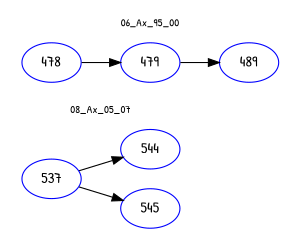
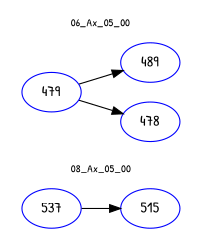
cluster "06_Ax_95_00": label "06_Ax_95_00" -> "06_Ax_05_00"
edge "478" -> "479": reversed
cluster "08_Ax_05_07": label "08_Ax_05_07" -> "08_Ax_05_00"
node "544": removed
node "545": label "545" -> "515"
